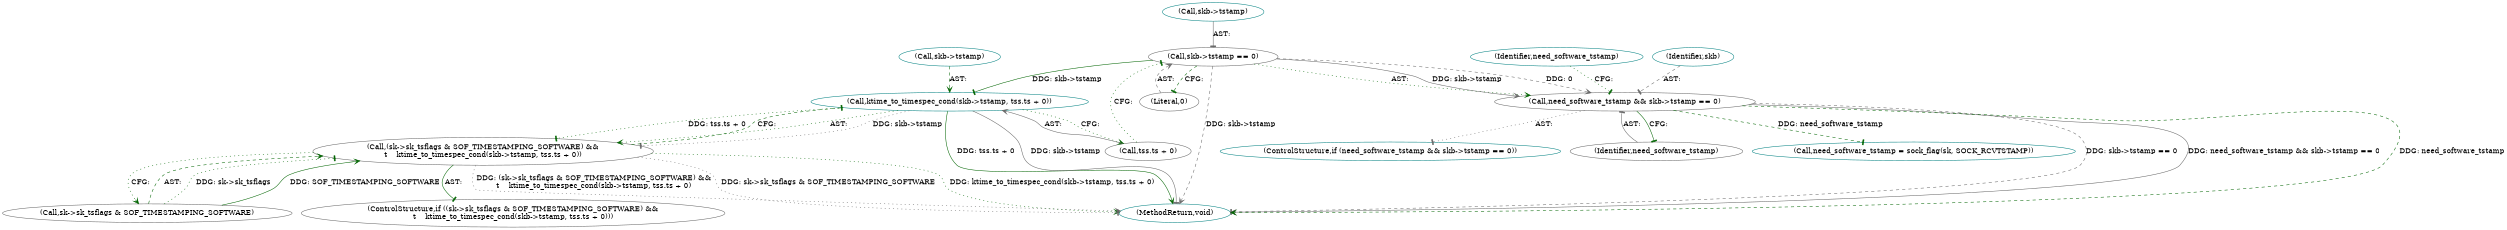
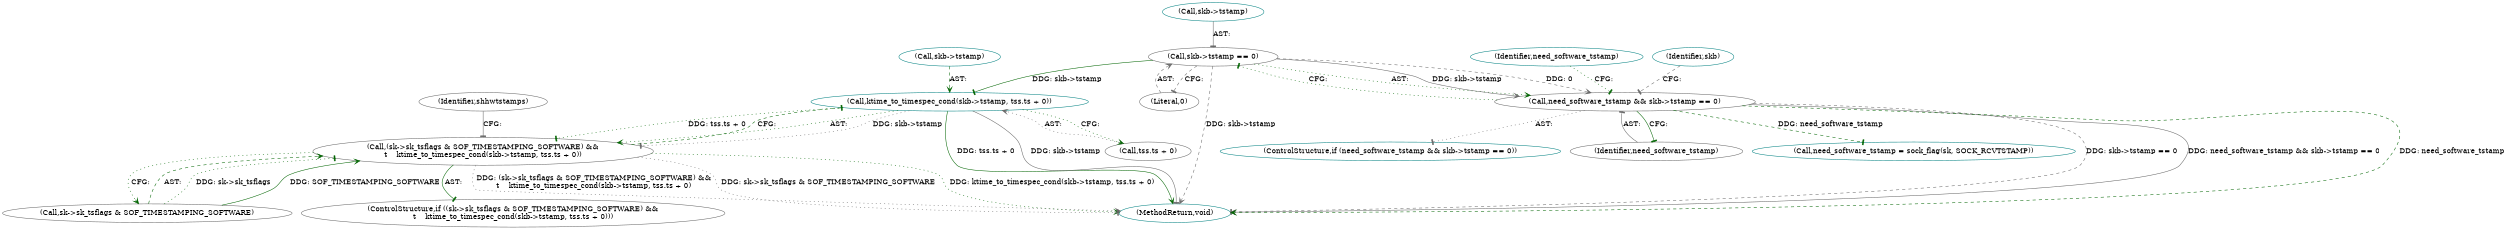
edge "(Call,skb->tstamp == 0)" -> "(Literal,0)": color darkgreen -> gray40
edge "(Identifier,skb)" -> "(Call,need_software_tstamp && skb->tstamp == 0)": label "AST: " -> "CFG: "
edge "(Call,tss.ts + 0)" -> "(Call,skb->tstamp == 0)": now "(Call,need_software_tstamp && skb->tstamp == 0)" -> "(Call,skb->tstamp == 0)"
node "(Identifier,shhwtstamps)": added
edge "(Call,tss.ts + 0)" -> "(Call,ktime_to_timespec_cond(skb->tstamp, tss.ts + 0))": style solid -> dotted
